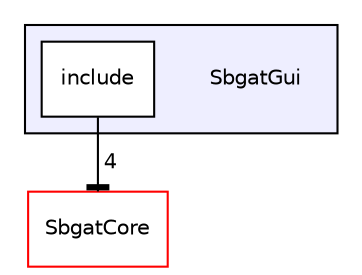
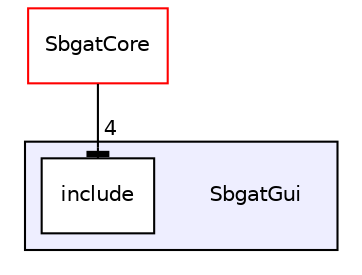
edge "include" -> "SbgatCore": reversed
